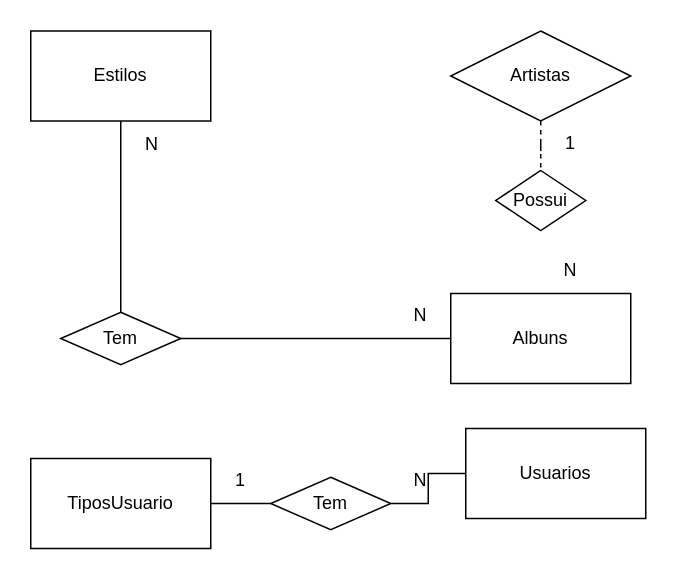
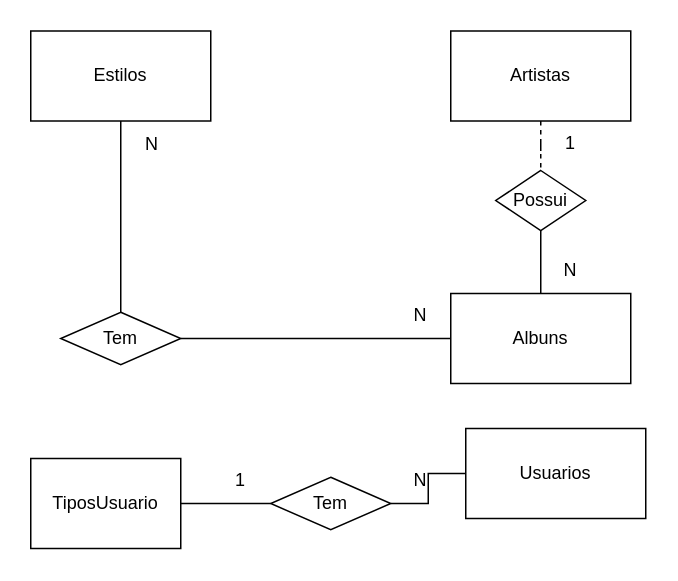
node "Artistas": shape diamond -> rectangle
edge "Possui" -- "Albuns": added
node "TiposUsuario": size 180x90 -> 150x90
